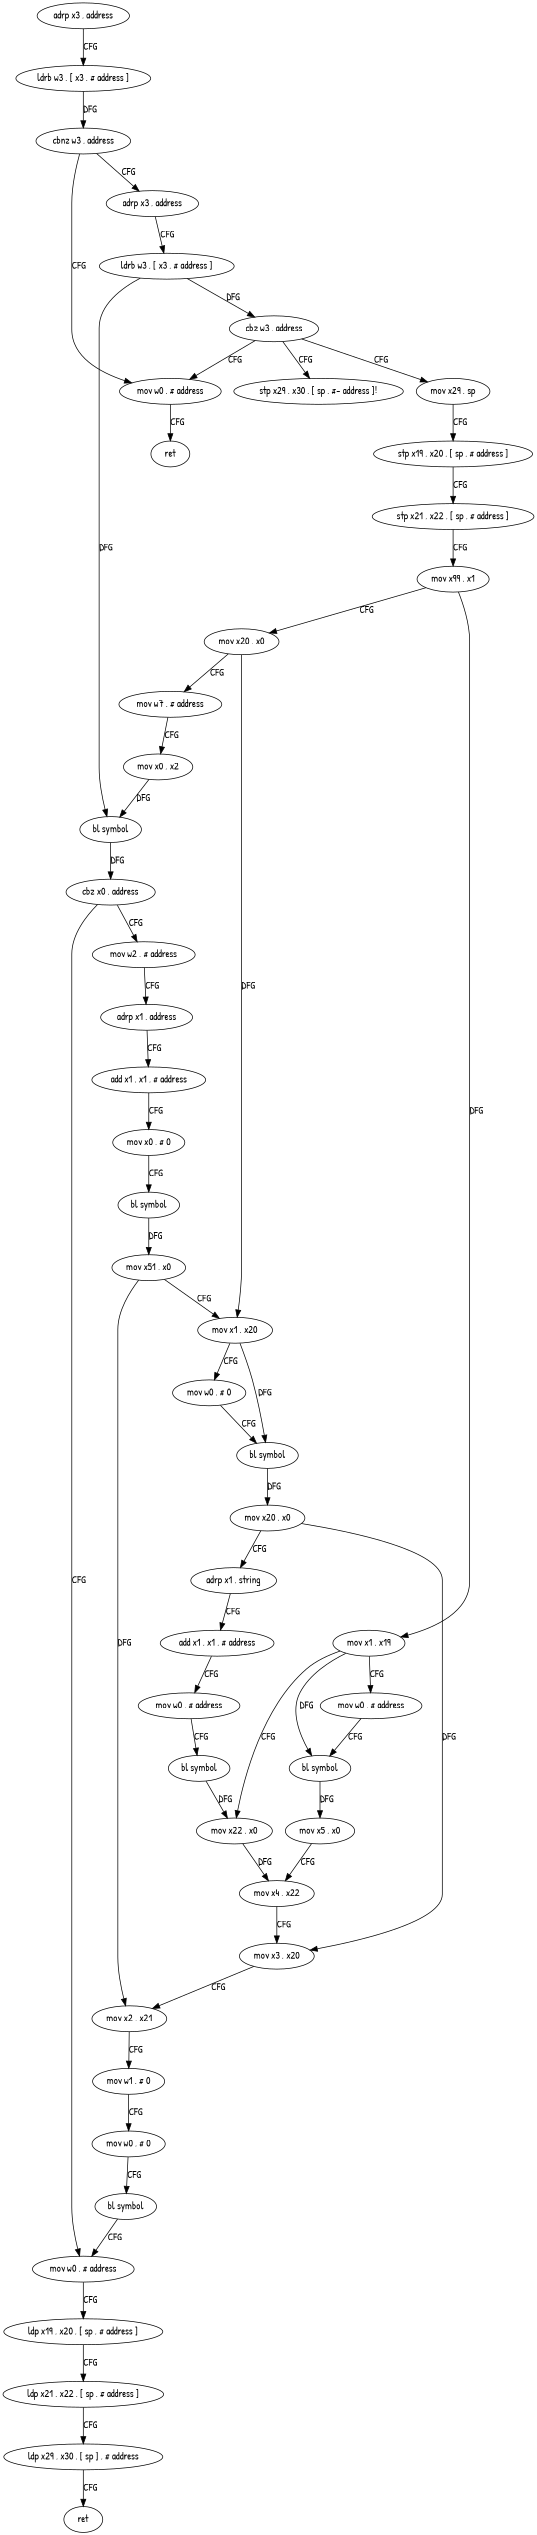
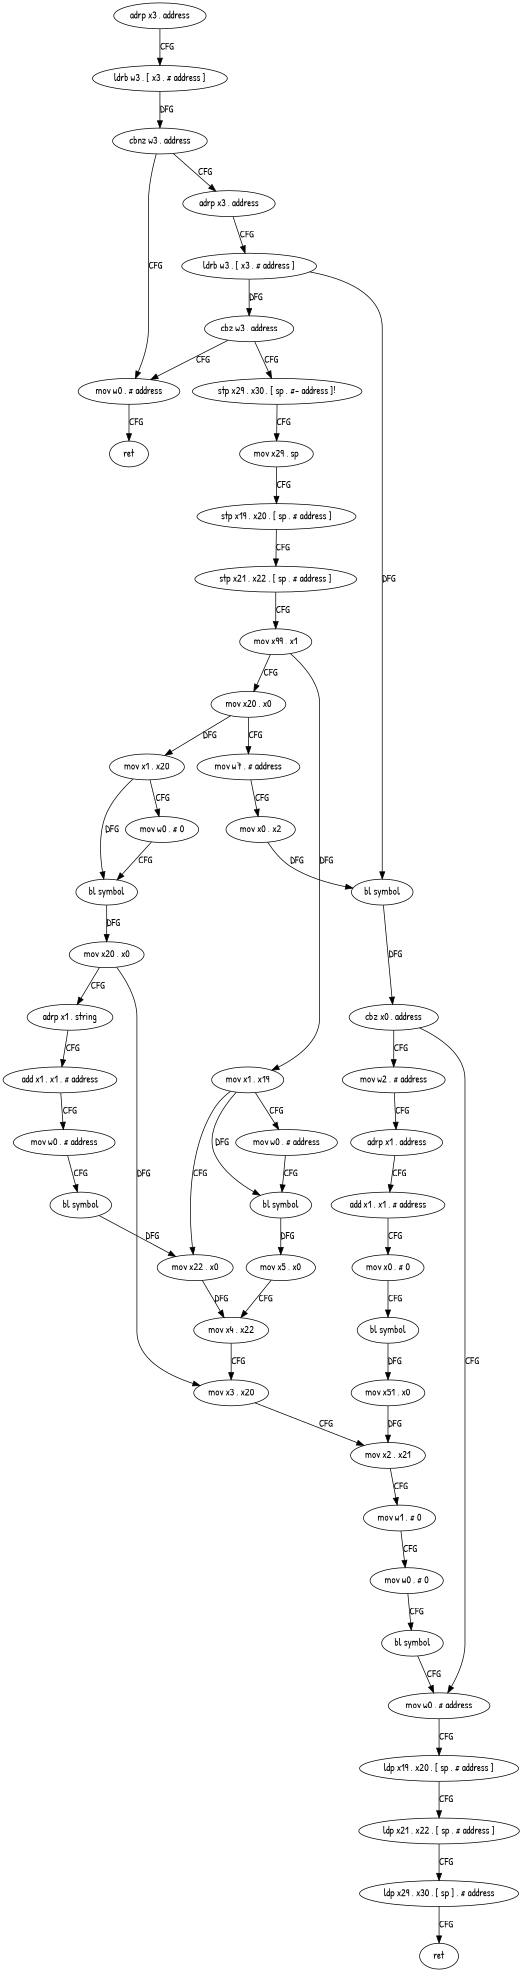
edge "cbz w3 , address" -> "mov x29 , sp": now "stp x29 , x30 , [ sp , #- address ]!" -> "mov x29 , sp"
edge "mov x51 , x0" -> "mov x1 , x20": removed, label "CFG"
